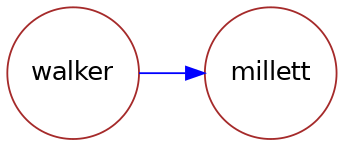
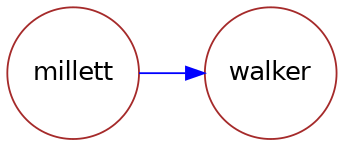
edge "walker" -> "millett": reversed
